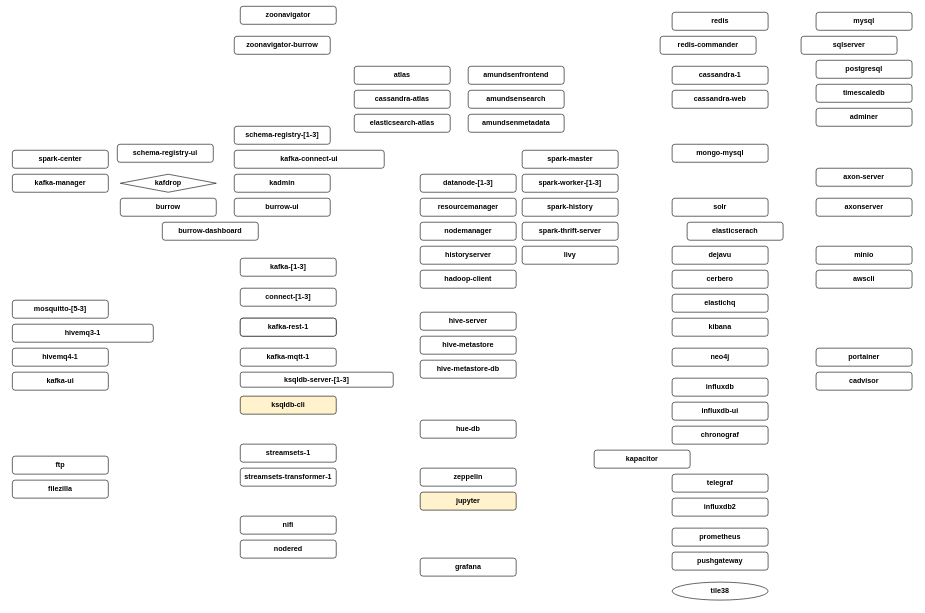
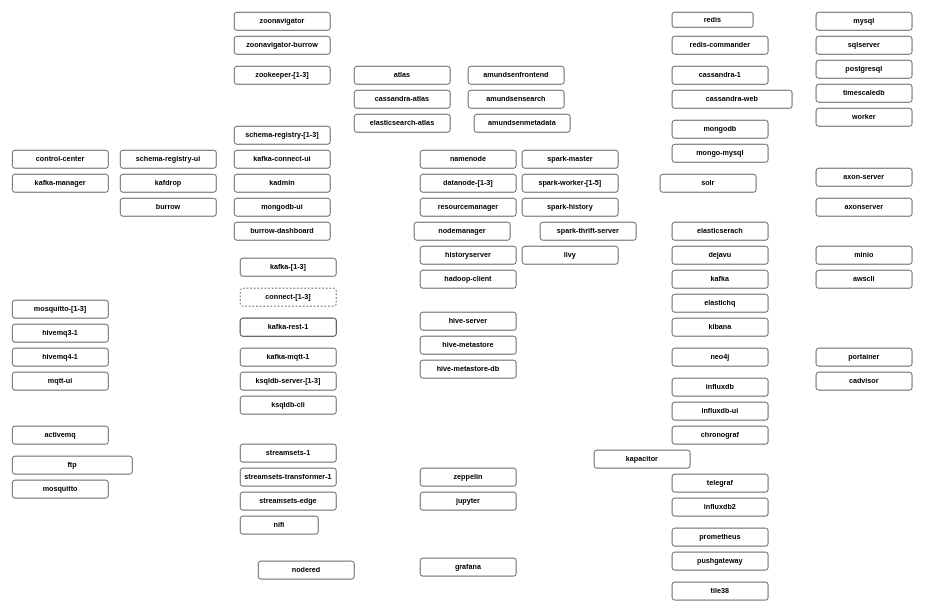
node "zoonavigator": moved (288, 15) -> (282, 21)
node "redis": size 96x18 -> 81x15
node "redis-commander": moved (708, 45) -> (720, 45)
node "sqlserver": moved (849, 45) -> (864, 45)
node "zookeeper-[1-3]": added
node "cassandra-web": size 96x18 -> 120x18
node "adminer": label "adminer" -> "worker"
node "amundsenmetadata": moved (516, 123) -> (522, 123)
node "mongodb": added
node "schema-registry-ui": moved (165, 153) -> (168, 159)
node "spark-center": label "spark-center" -> "control-center"
node "kafka-connect-ui": size 150x18 -> 96x18
node "namenode": added
node "kafdrop": shape diamond -> rounded rectangle
node "spark-worker-[1-3]": label "spark-worker-[1-3]" -> "spark-worker-[1-5]"
node "burrow-ui": label "burrow-ui" -> "mongodb-ui"
node "solr": moved (720, 207) -> (708, 183)
node "burrow-dashboard": moved (210, 231) -> (282, 231)
node "nodemanager": moved (468, 231) -> (462, 231)
node "spark-thrift-server": moved (570, 231) -> (588, 231)
node "elasticserach": moved (735, 231) -> (720, 231)
node "cerbero": label "cerbero" -> "kafka"
node "connect-[1-3]": style solid -> dashed
node "mosquitto-[5-3]": label "mosquitto-[5-3]" -> "mosquitto-[1-3]"
node "hivemq3-1": size 141x18 -> 96x18
node "ksqldb-server-[1-3]": size 153x15 -> 96x18
node "kafka-ui": label "kafka-ui" -> "mqtt-ui"
node "ksqldb-cli": fillcolor #fff2cc -> #ffffff
node "hue-db": removed
node "activemq": added
node "ftp": size 96x18 -> 120x18
node "filezilla": label "filezilla" -> "mosquitto"
node "streamsets-edge": added
node "jupyter": fillcolor #fff2cc -> #ffffff
node "nifi": size 96x18 -> 78x18
node "nodered": moved (288, 549) -> (306, 570)
node "tile38": shape ellipse -> rounded rectangle
